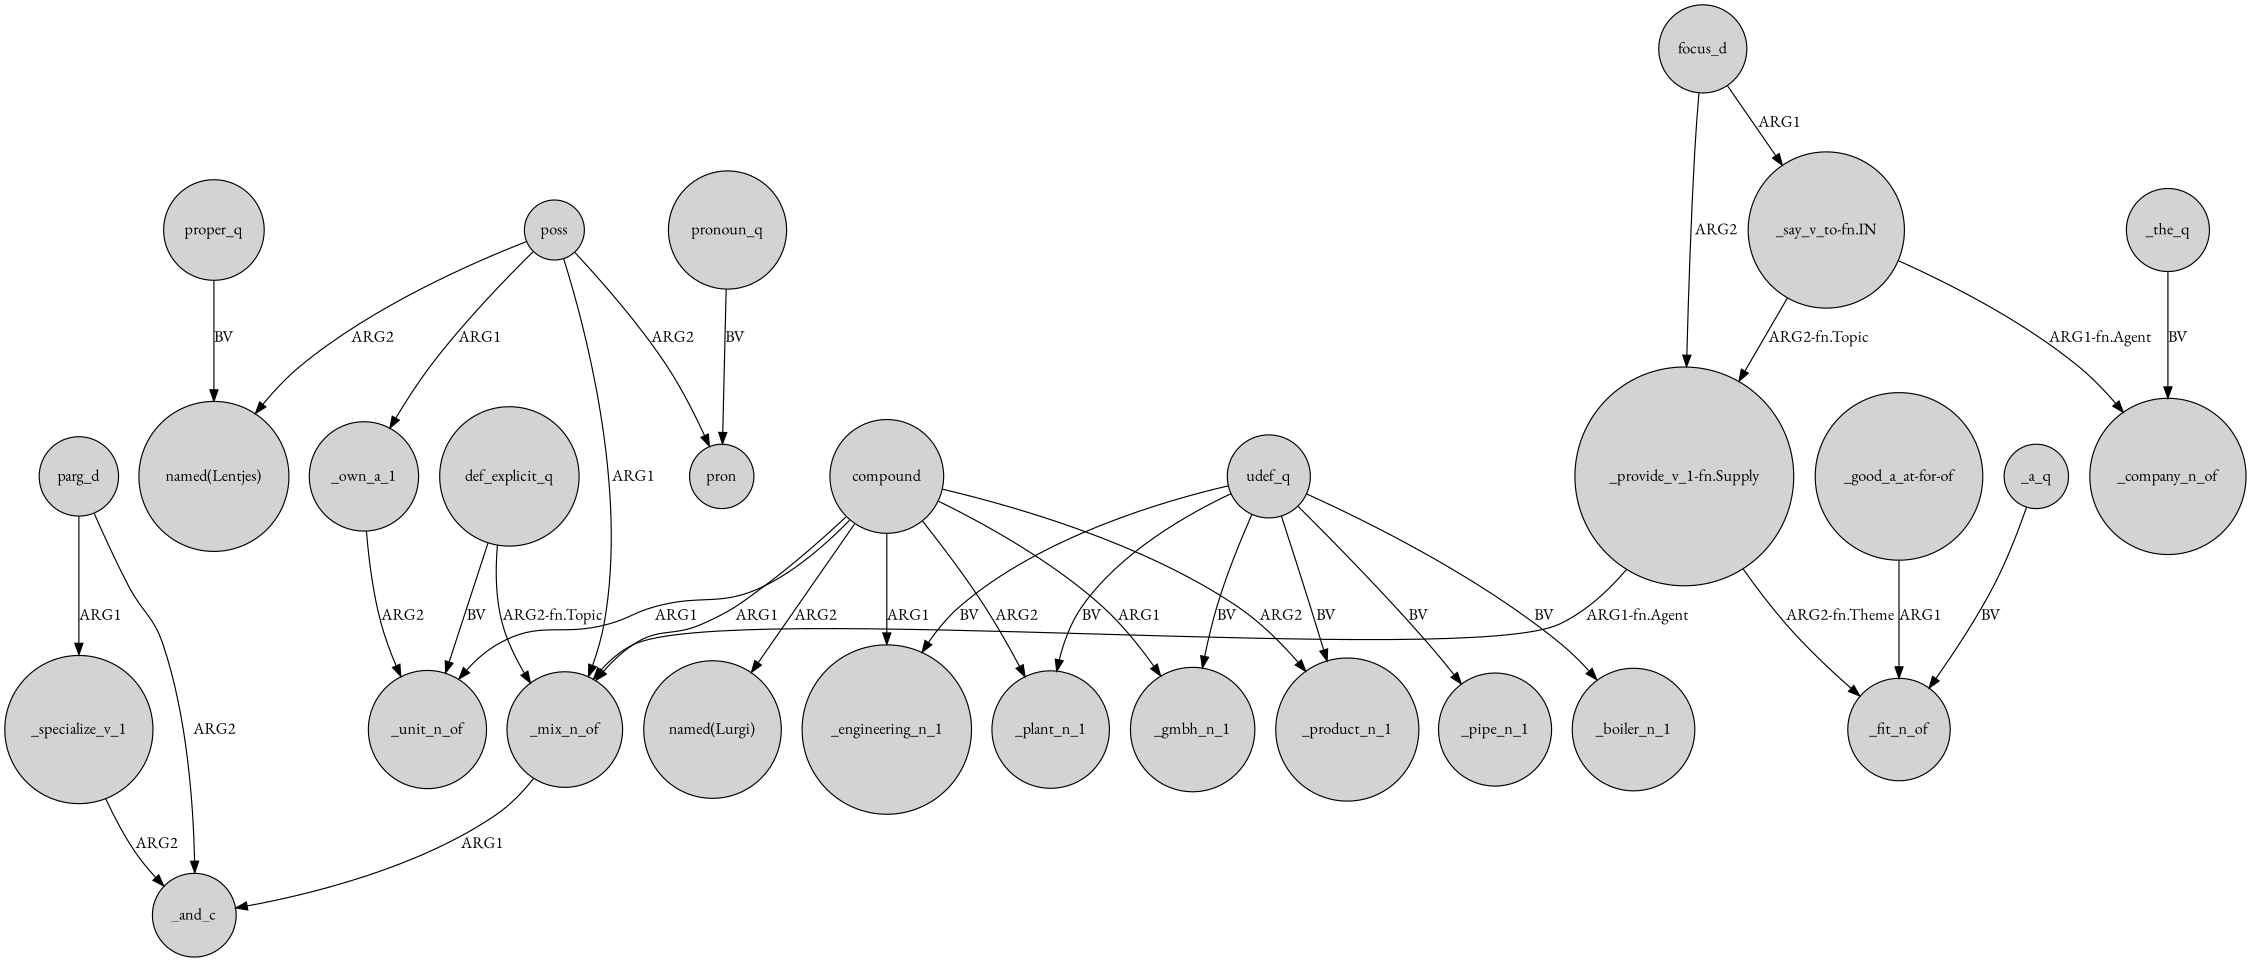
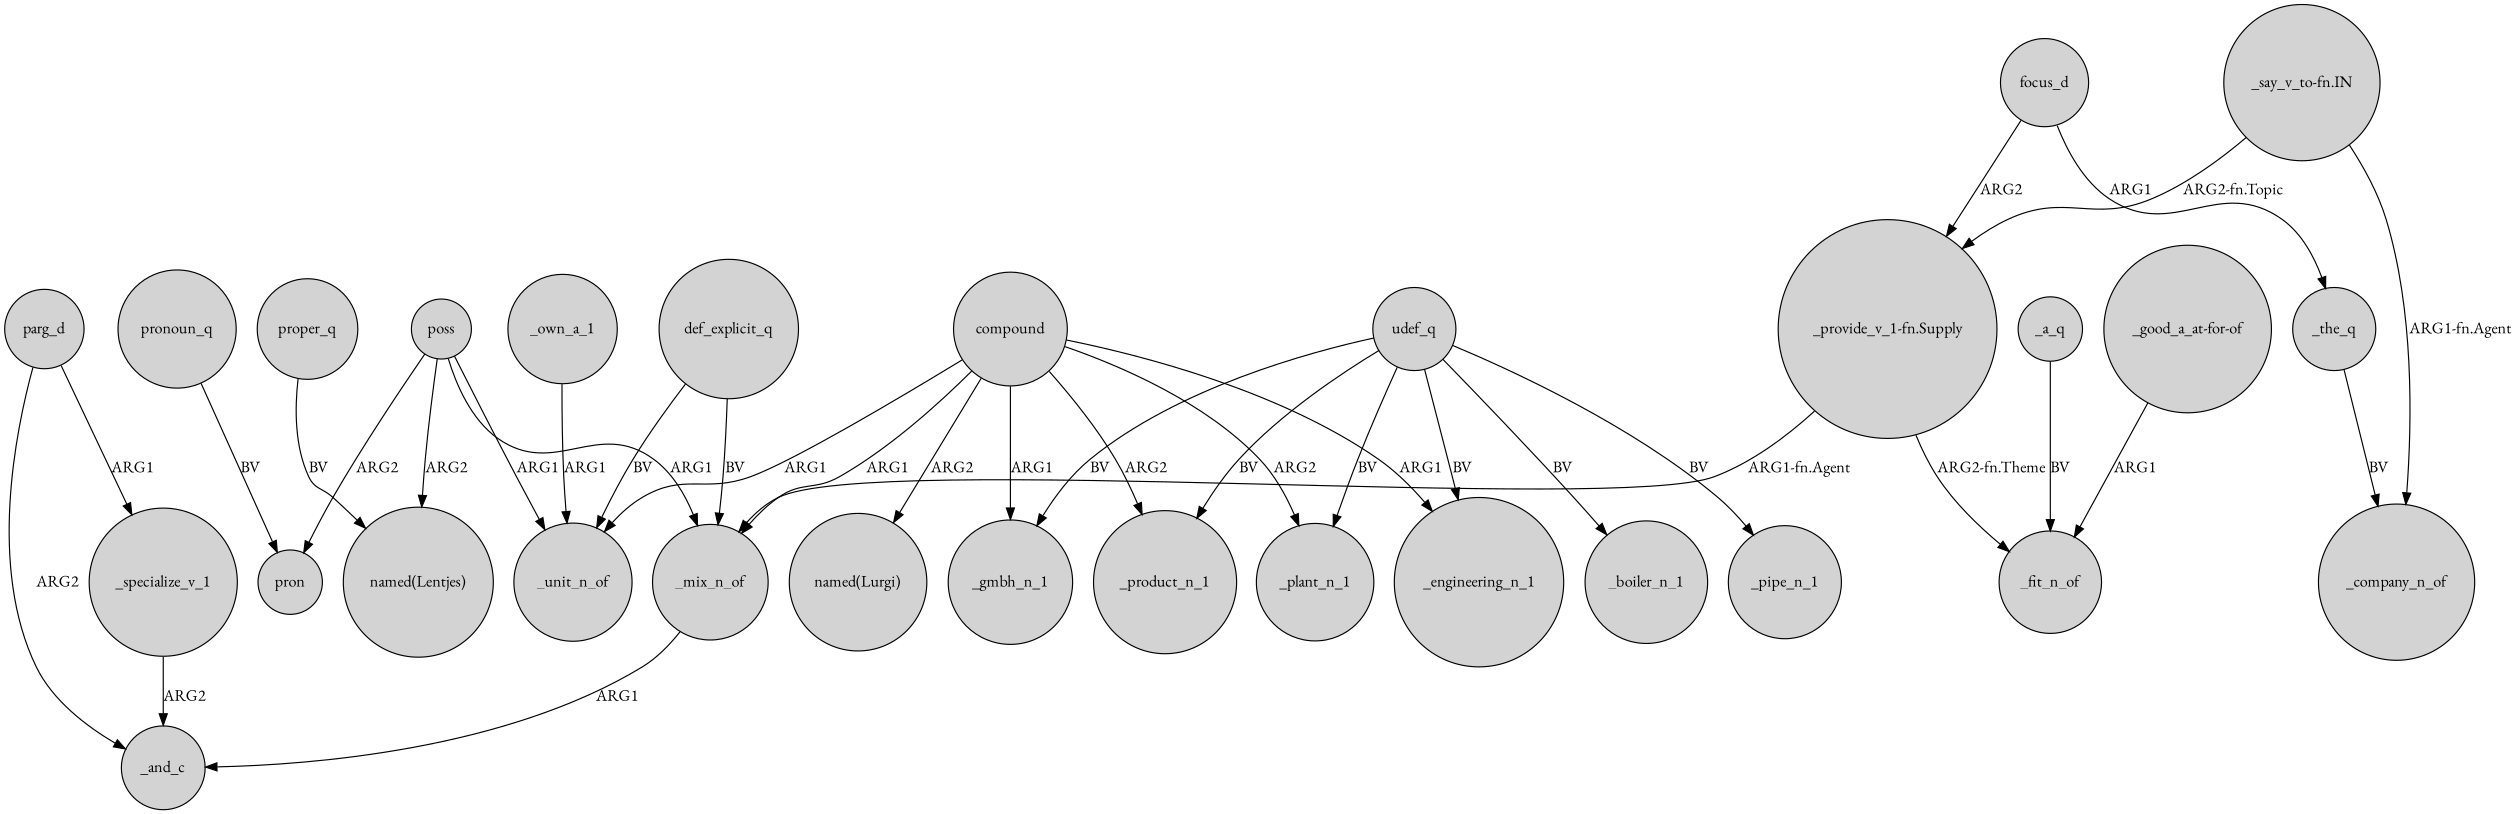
edge "focus_d" -> "_say_v_to-fn.IN": now "focus_d" -> "_the_q"
edge "poss" -> "_own_a_1": now "poss" -> "_unit_n_of"
edge "_own_a_1" -> "_unit_n_of": label "ARG2" -> "ARG1"
edge "def_explicit_q" -> "_mix_n_of": label "ARG2-fn.Topic" -> "BV"
